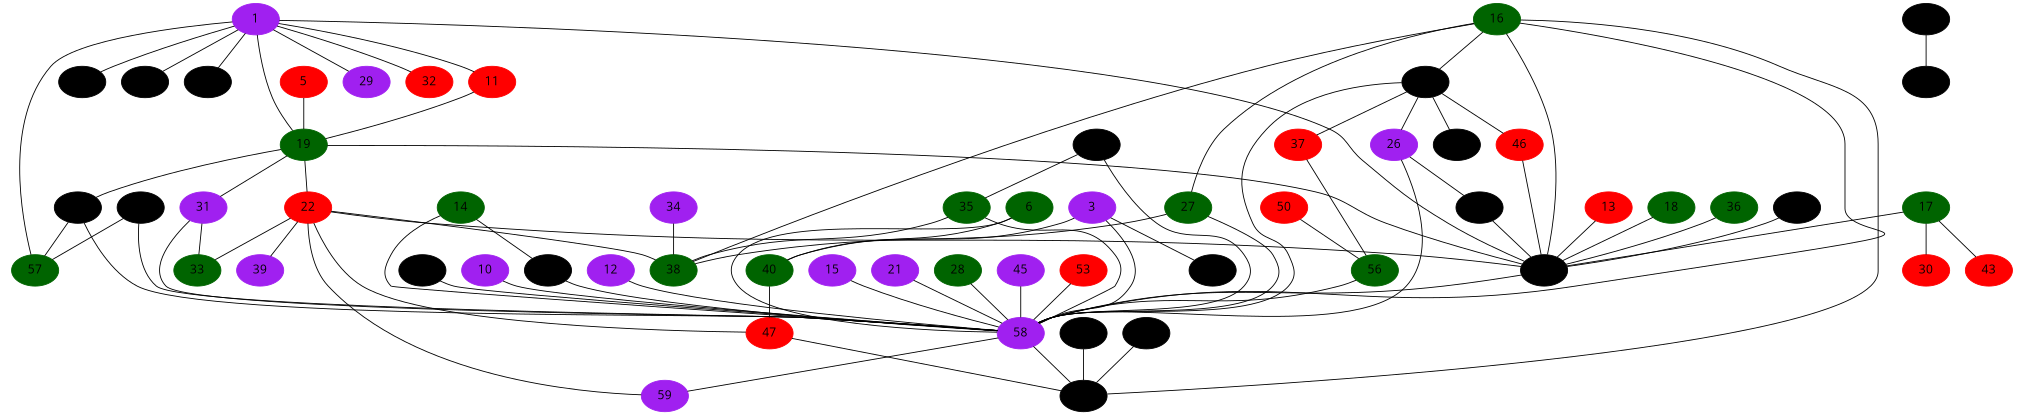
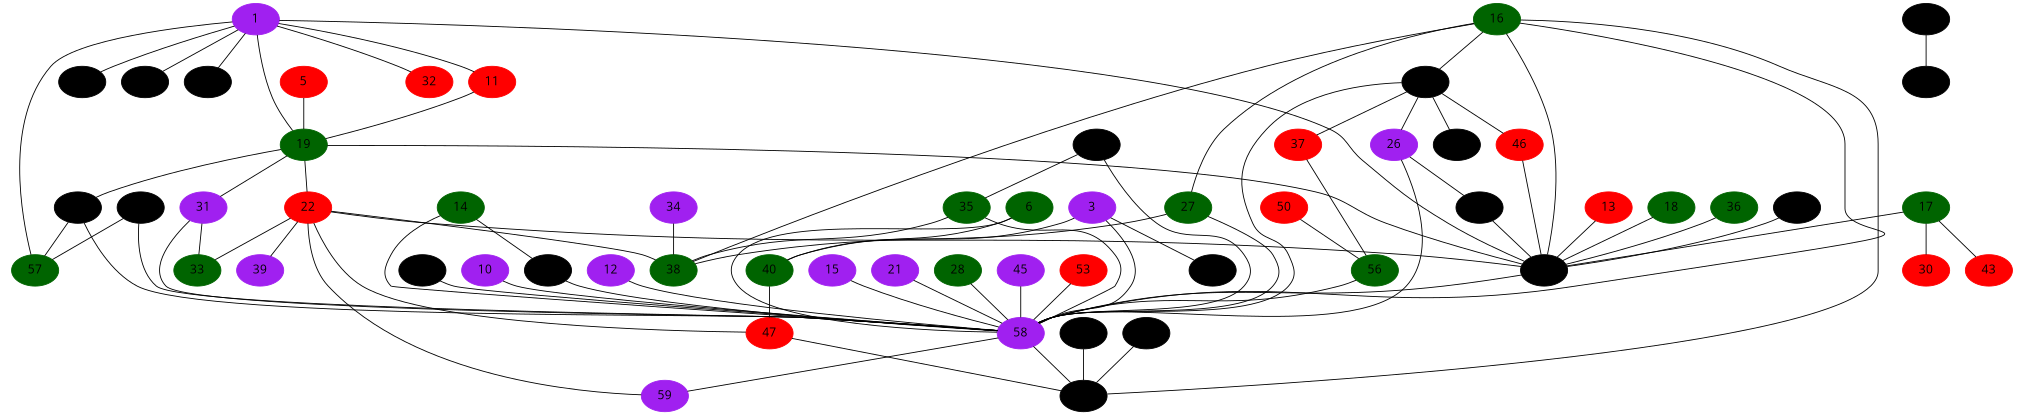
node "29": removed
